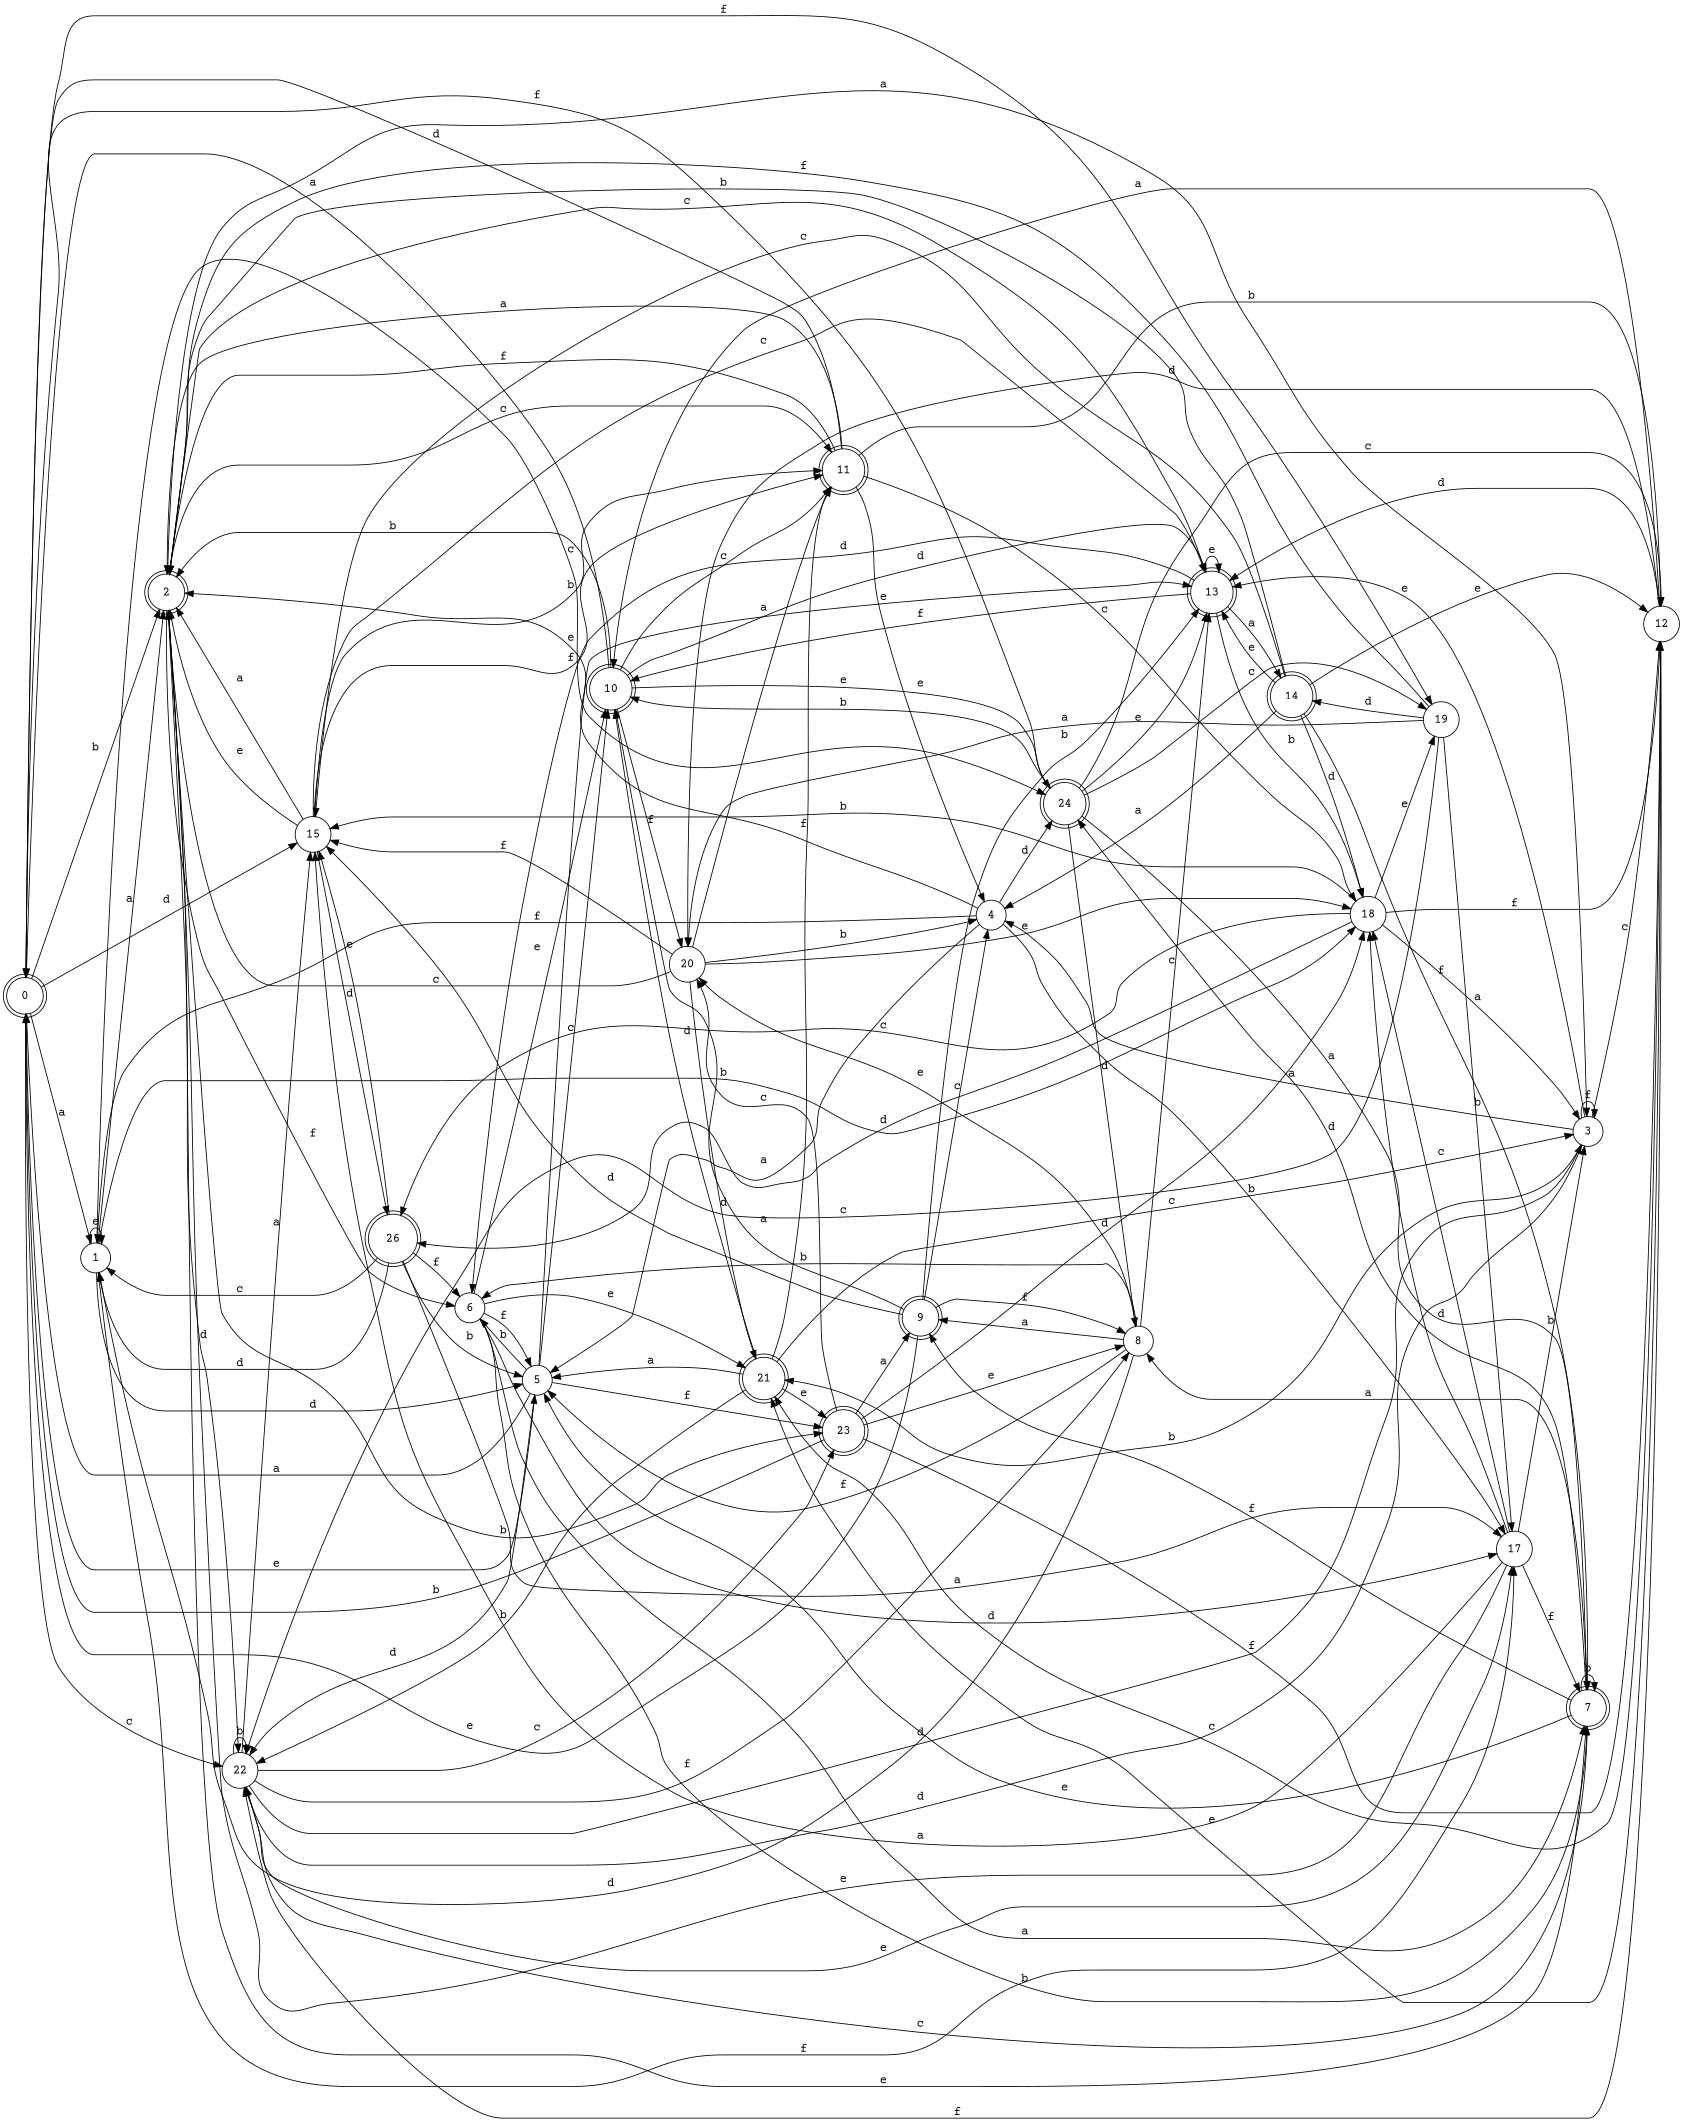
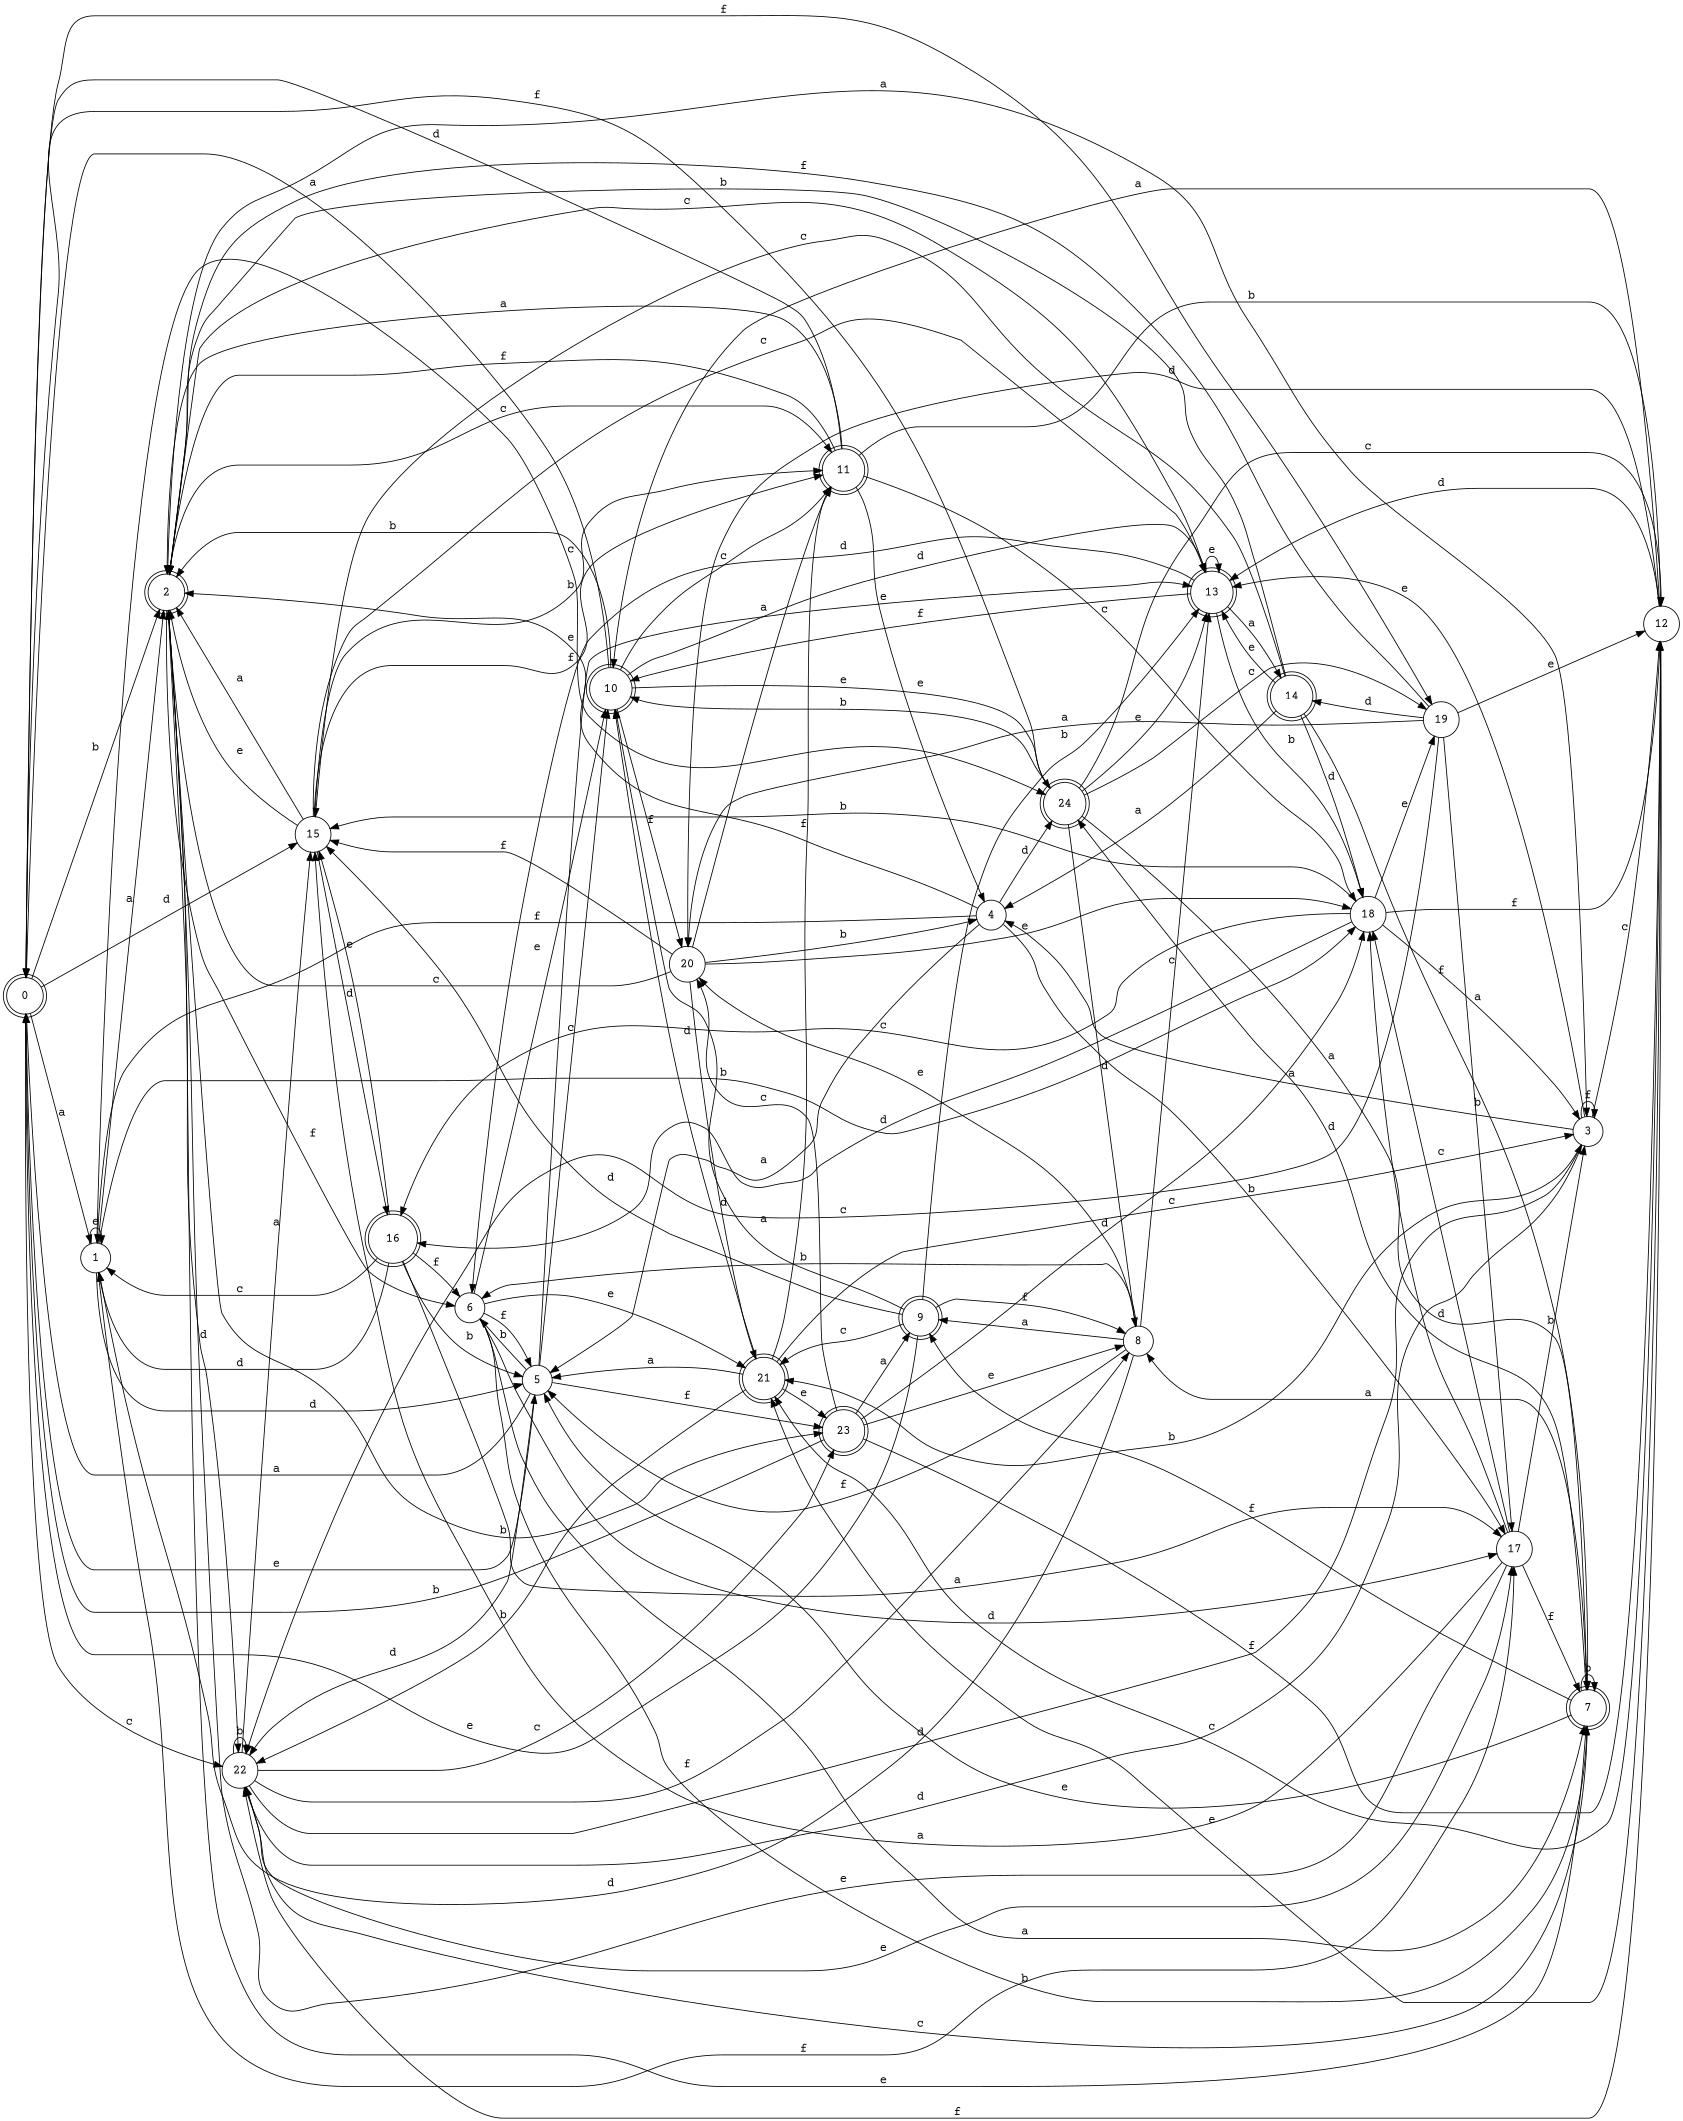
edge "14" -> "12": now "19" -> "12"
edge "9" -> "4": now "9" -> "21"
node "26": label "26" -> "16"
